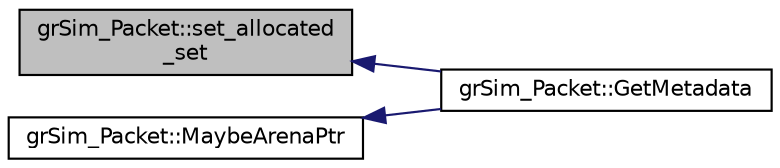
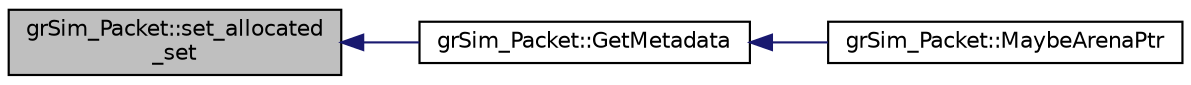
edge "grSim_Packet::GetMetadata" -> "grSim_Packet::MaybeArenaPtr": reversed
